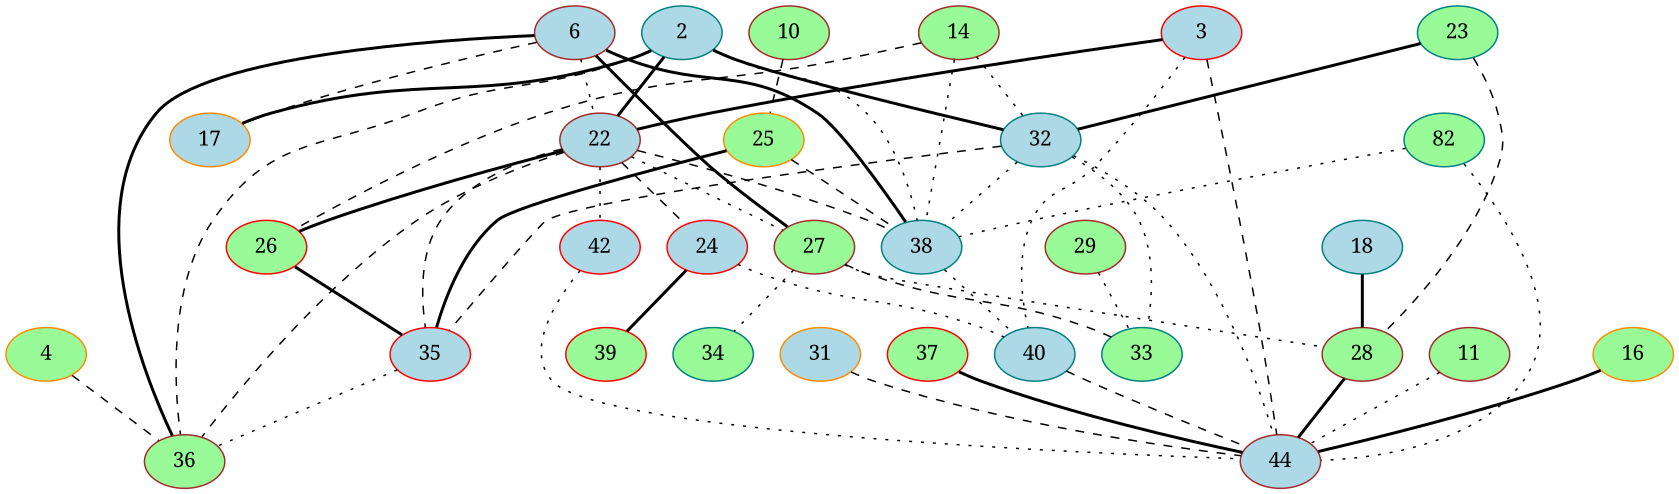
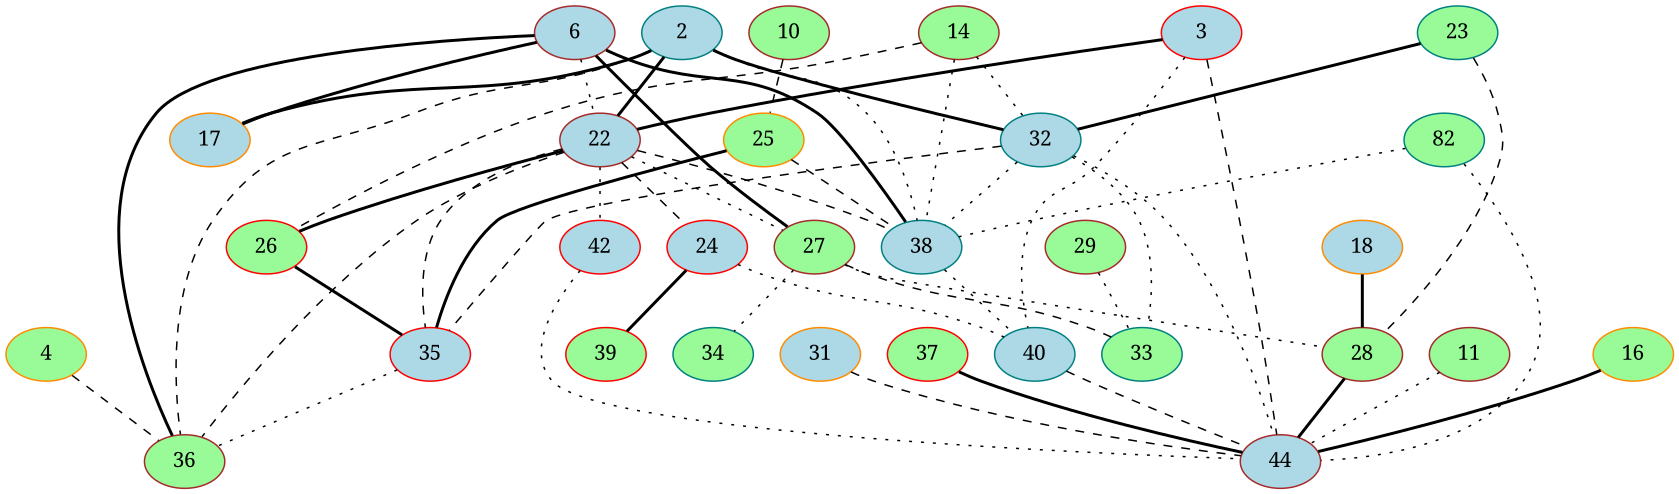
edge "6" -- "17": style dashed -> bold
node "18": color teal -> darkorange
